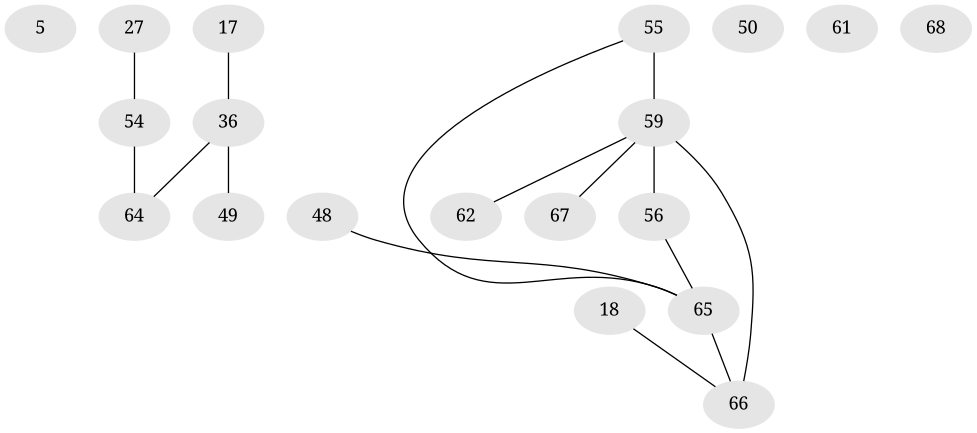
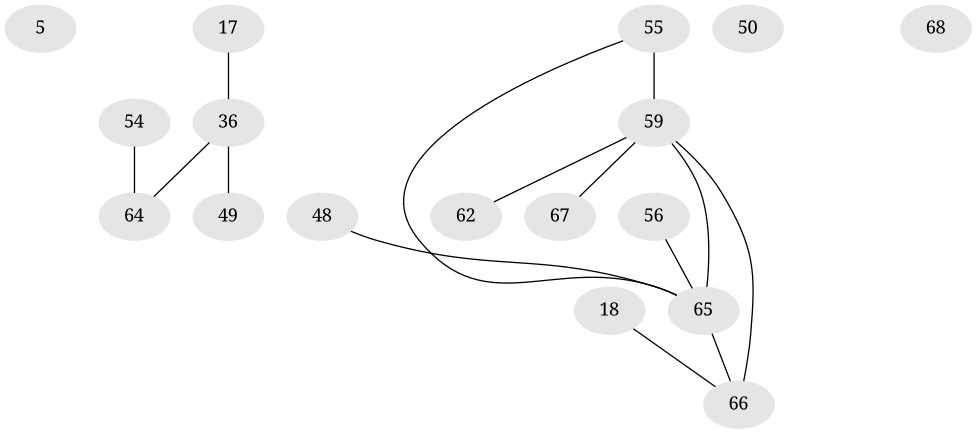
node "27": removed
node "61": removed
edge "59" -- "56": now "59" -- "65"
